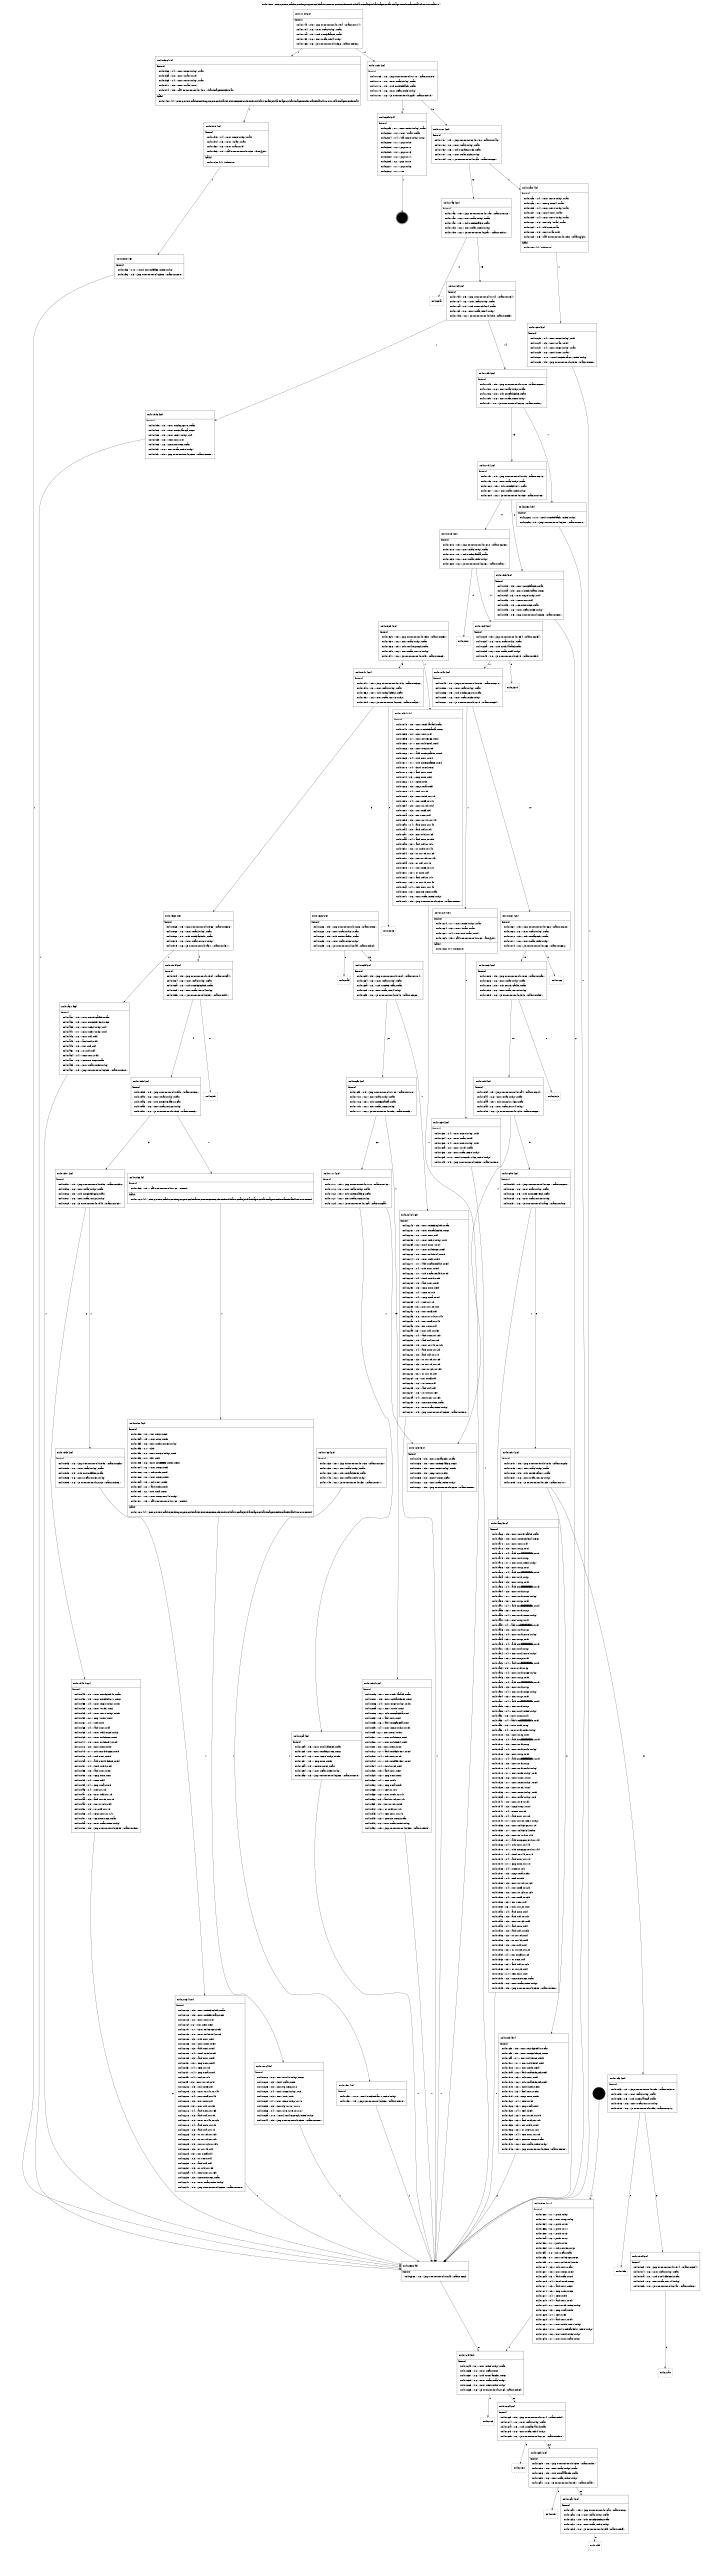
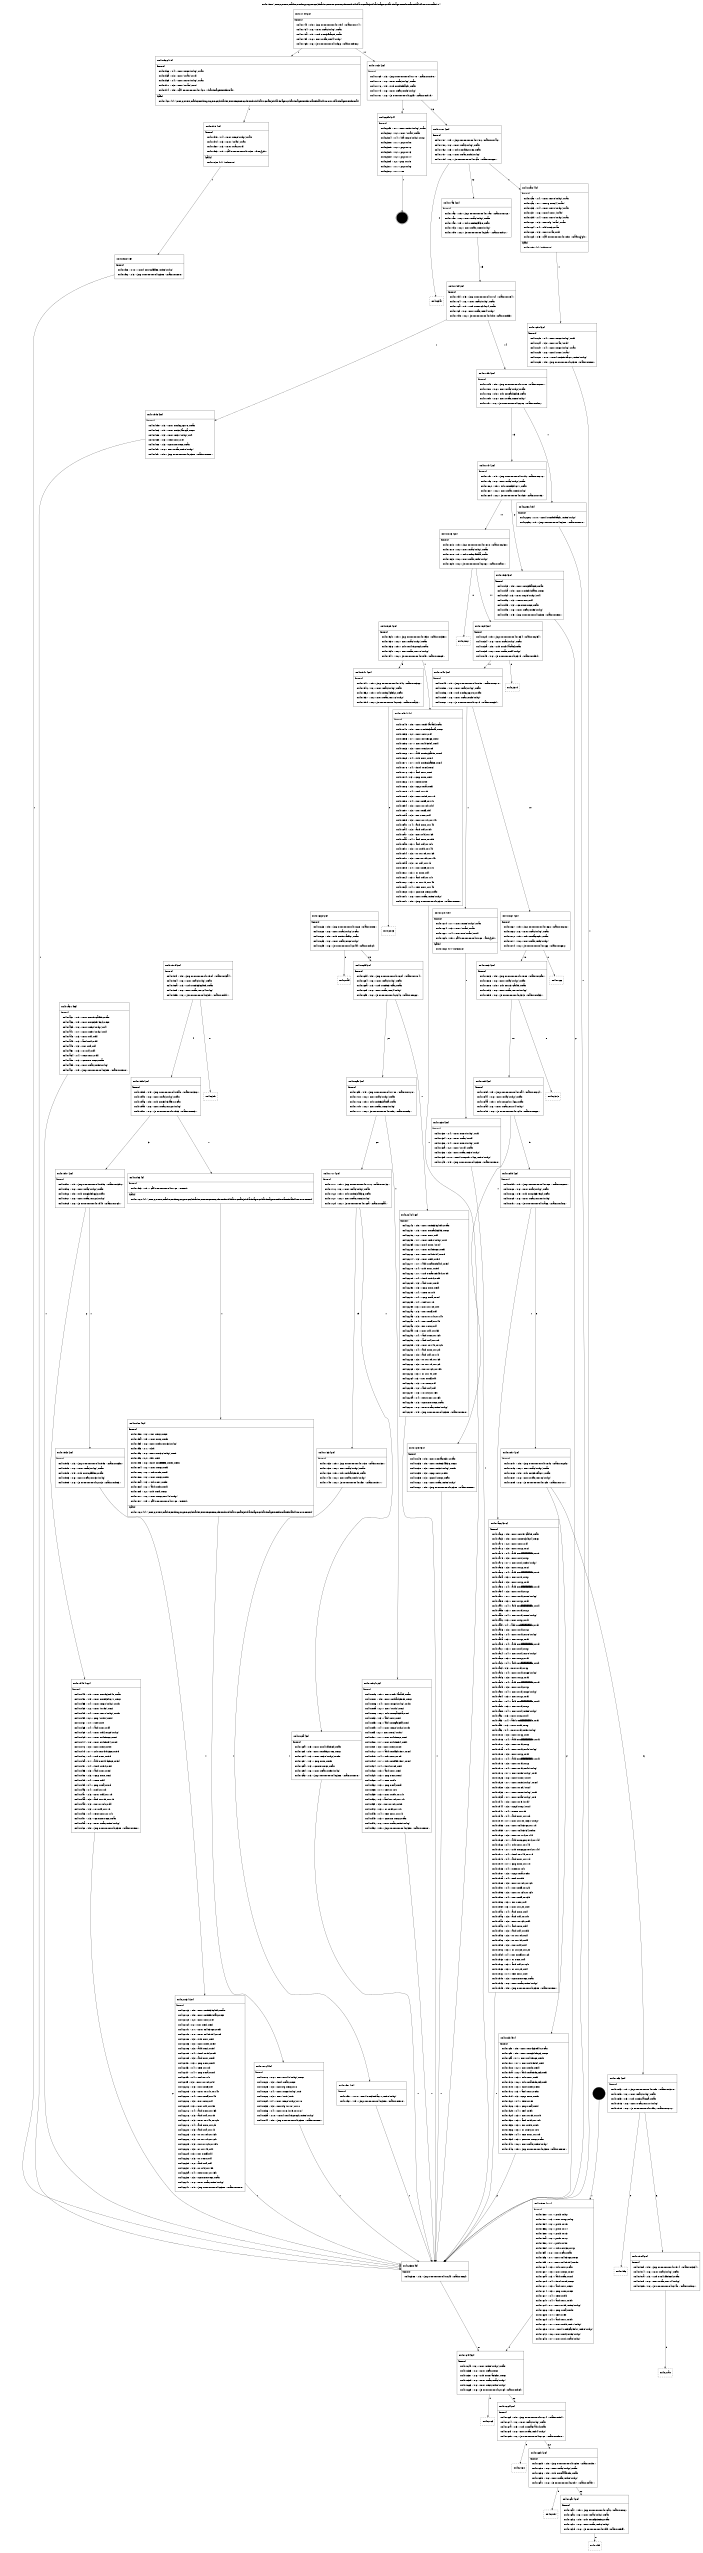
edge "0x4017a3 [28]" -> "0x4023a7": now "0x401787 [28]" -> "0x4023a7"
node "0x401963 [28]": removed
edge "0x401717 [28]" -> "0x401c4e [30]": now "0x401717 [28]" -> "0x401733 [28]"
